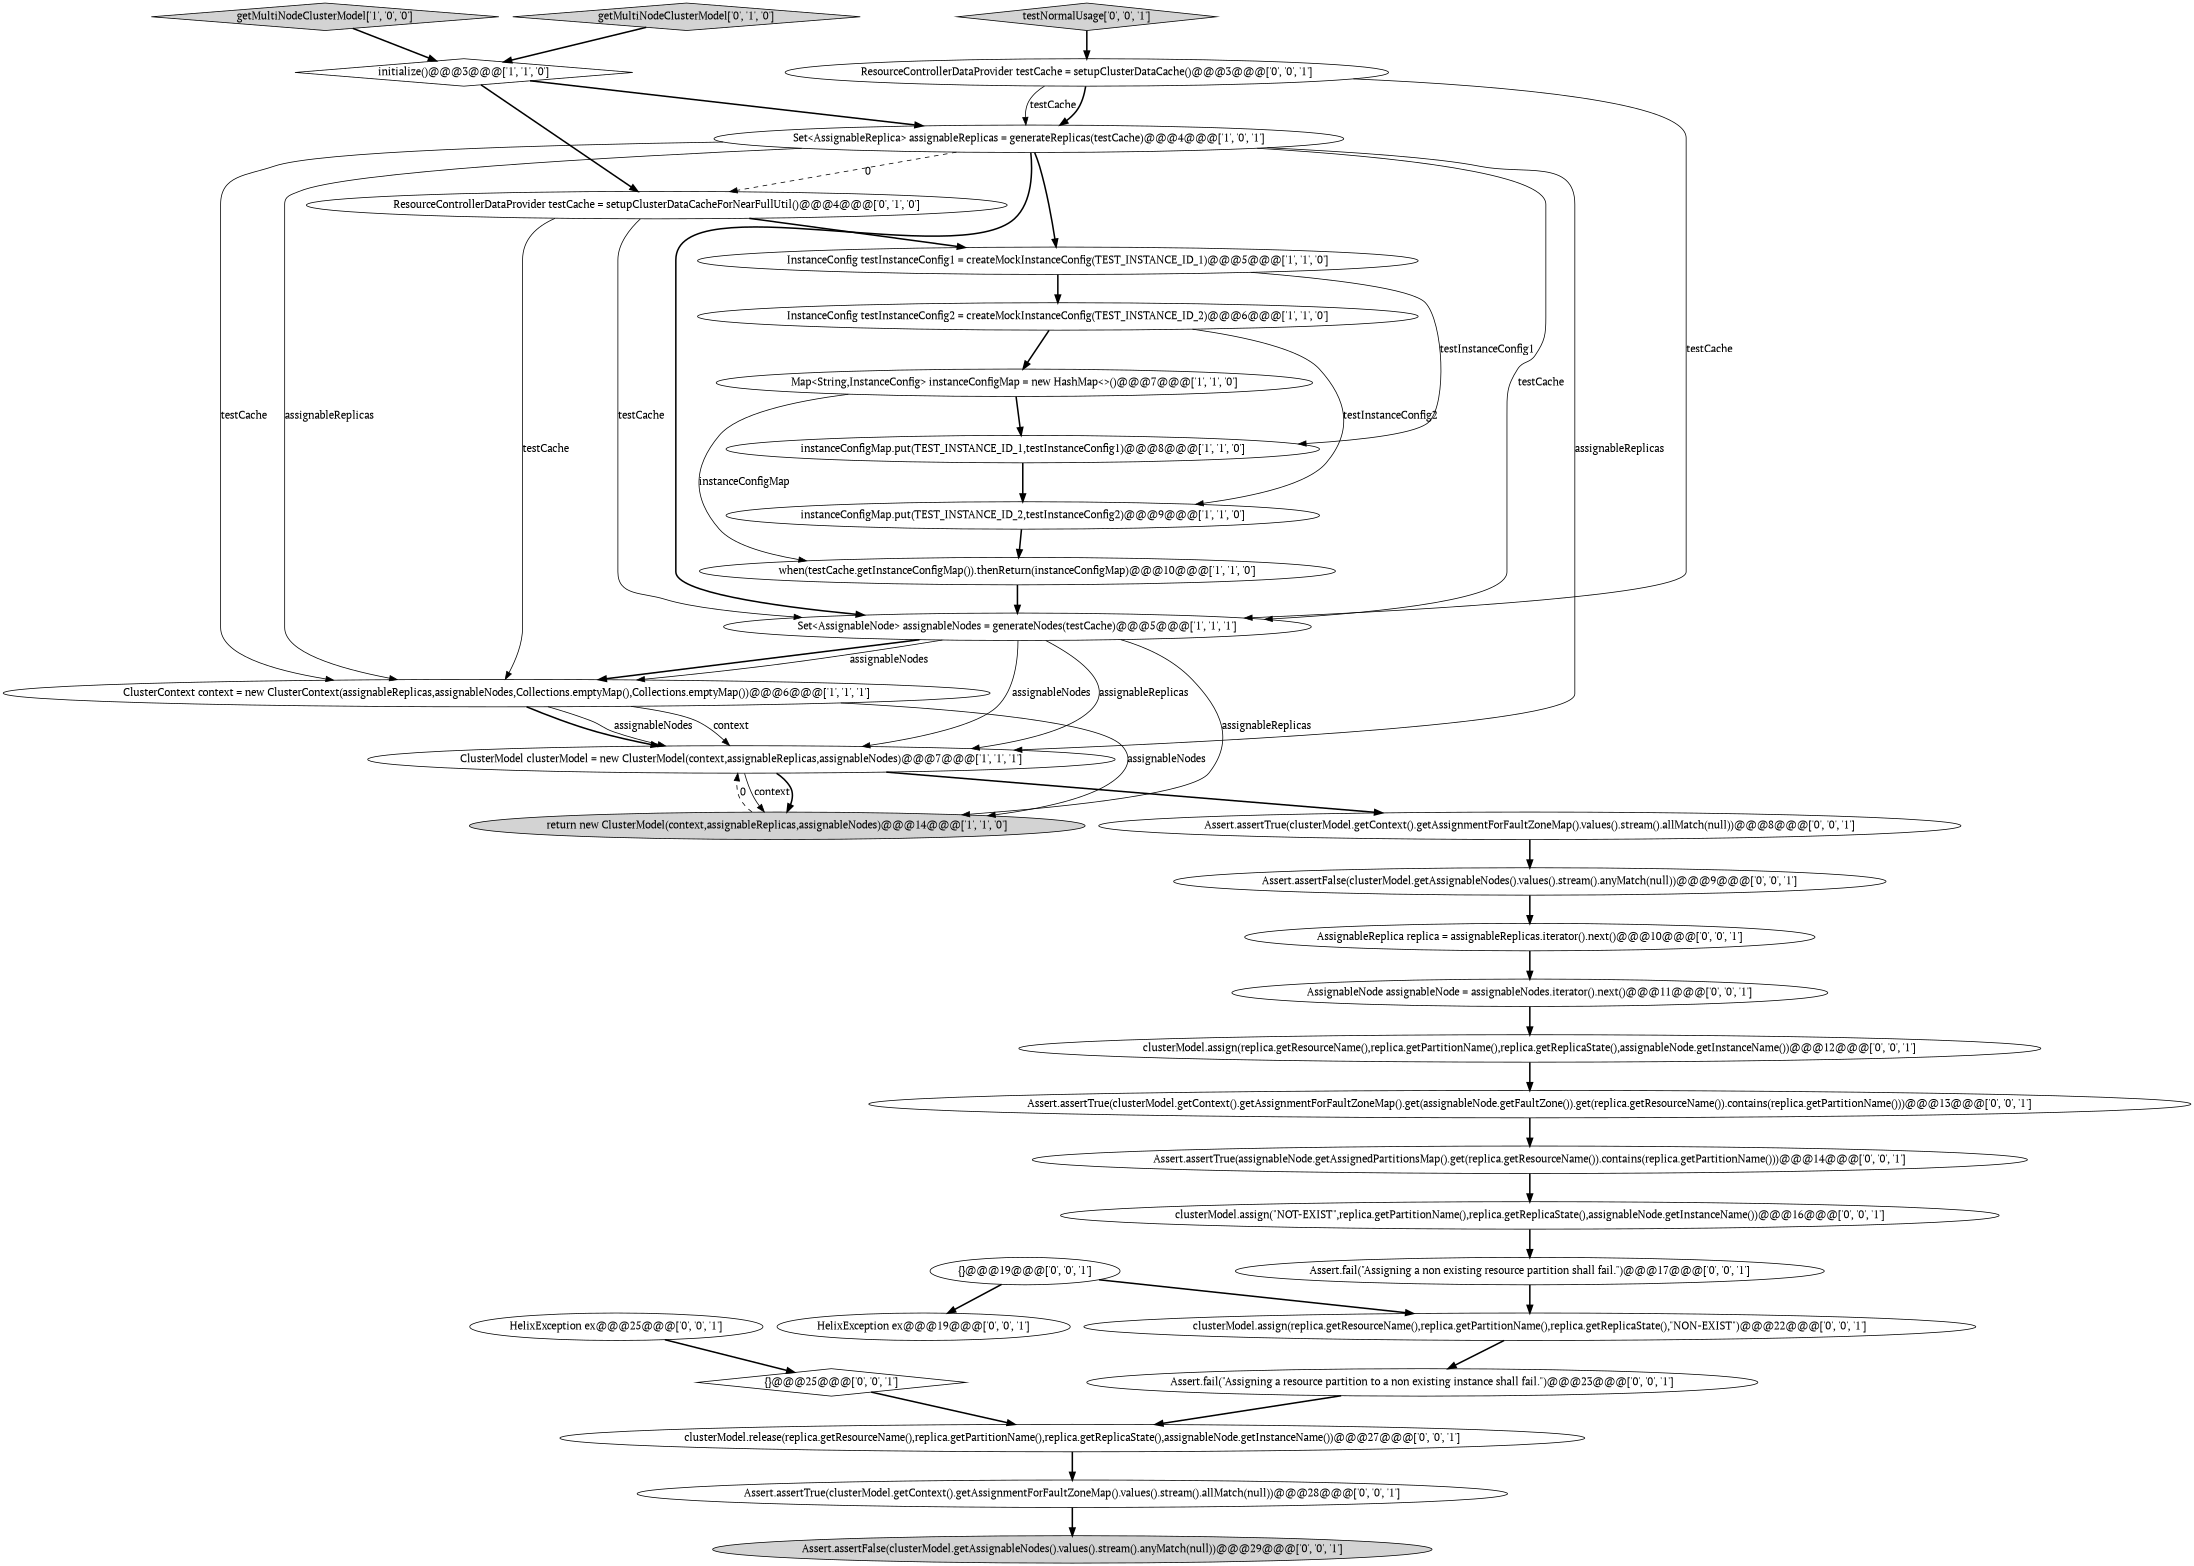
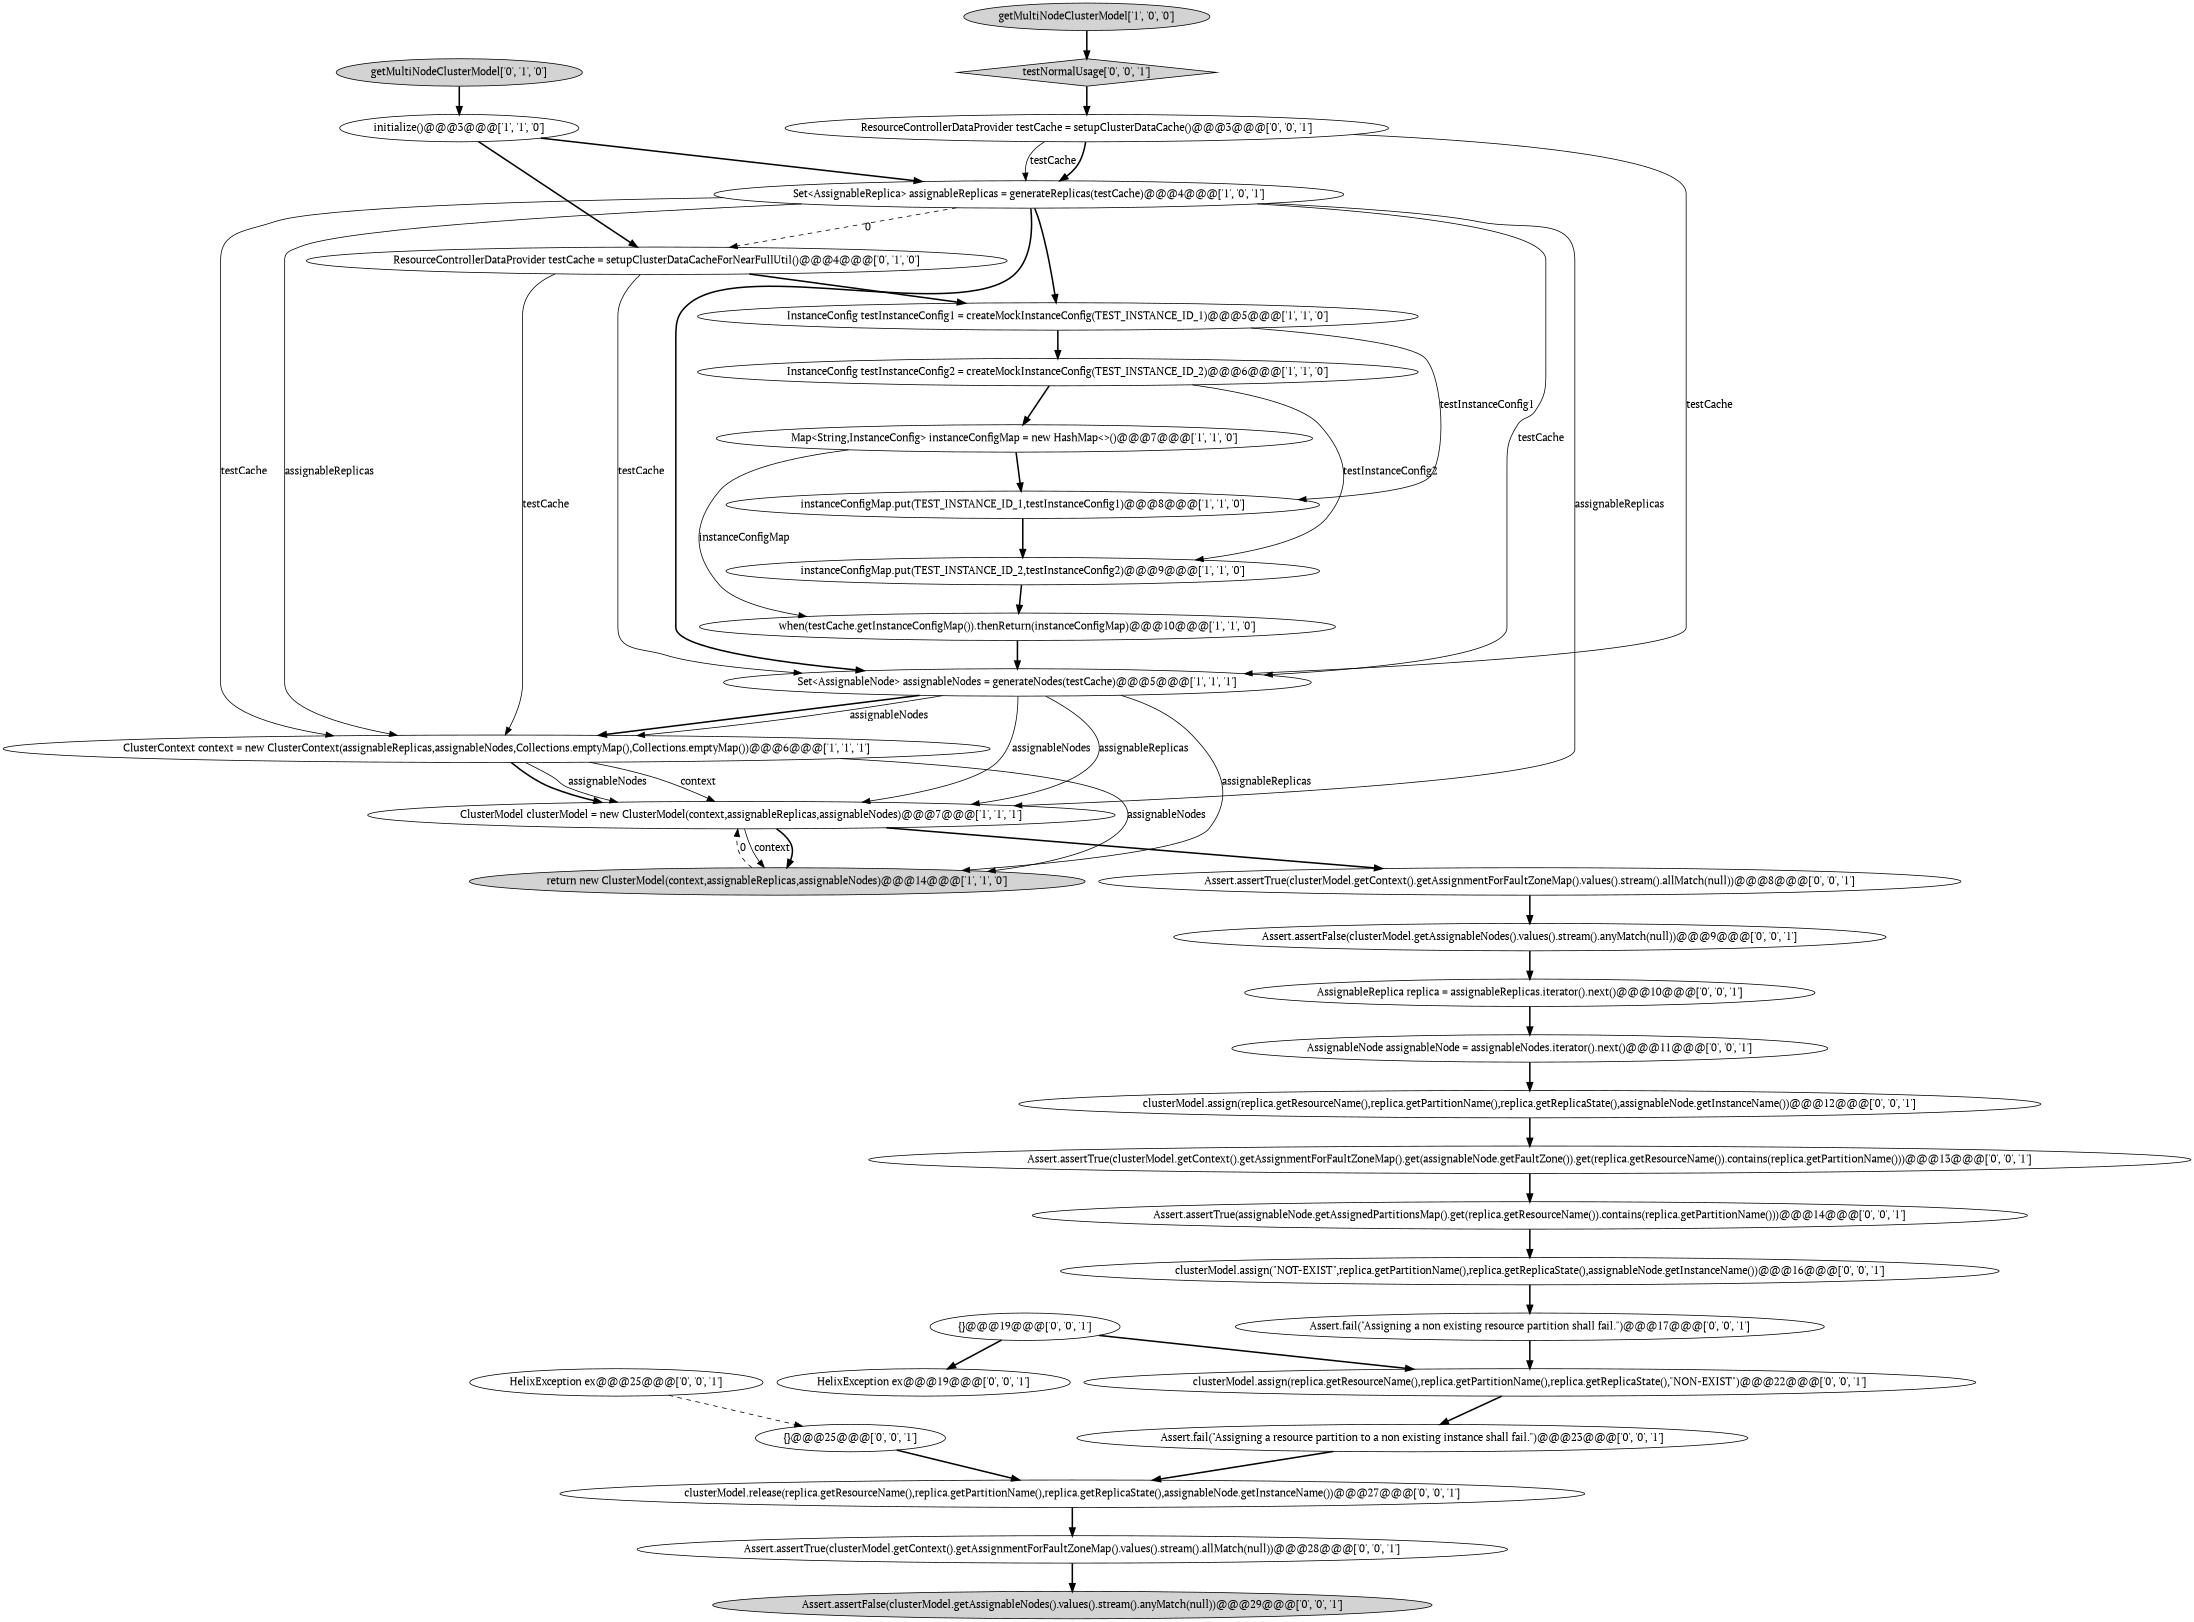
node "getMultiNodeClusterModel['1', '0', '0']": shape diamond -> ellipse
node "getMultiNodeClusterModel['0', '1', '0']": shape diamond -> ellipse
edge "getMultiNodeClusterModel['1', '0', '0']" -> "initialize()@@@3@@@['1', '1', '0']": now "getMultiNodeClusterModel['1', '0', '0']" -> "testNormalUsage['0', '0', '1']"
node "initialize()@@@3@@@['1', '1', '0']": shape diamond -> ellipse
edge "HelixException ex@@@25@@@['0', '0', '1']" -> "{}@@@25@@@['0', '0', '1']": style bold -> dashed
node "{}@@@25@@@['0', '0', '1']": shape diamond -> ellipse
